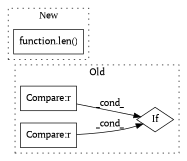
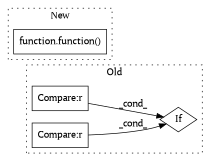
node "function.len()": label "function.len()" -> "function.function()"
